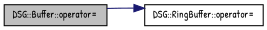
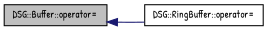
edge "DSG::Buffer::operator=" -> "DSG::RingBuffer::operator=": reversed
